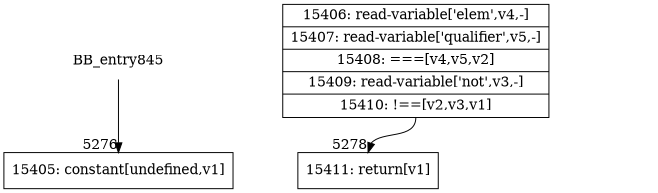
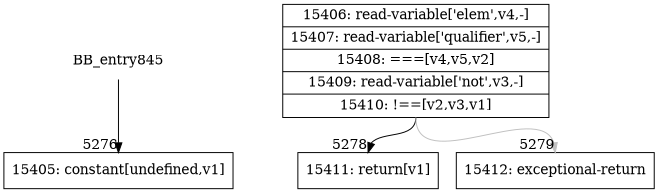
node "15412: exceptional-return": added
